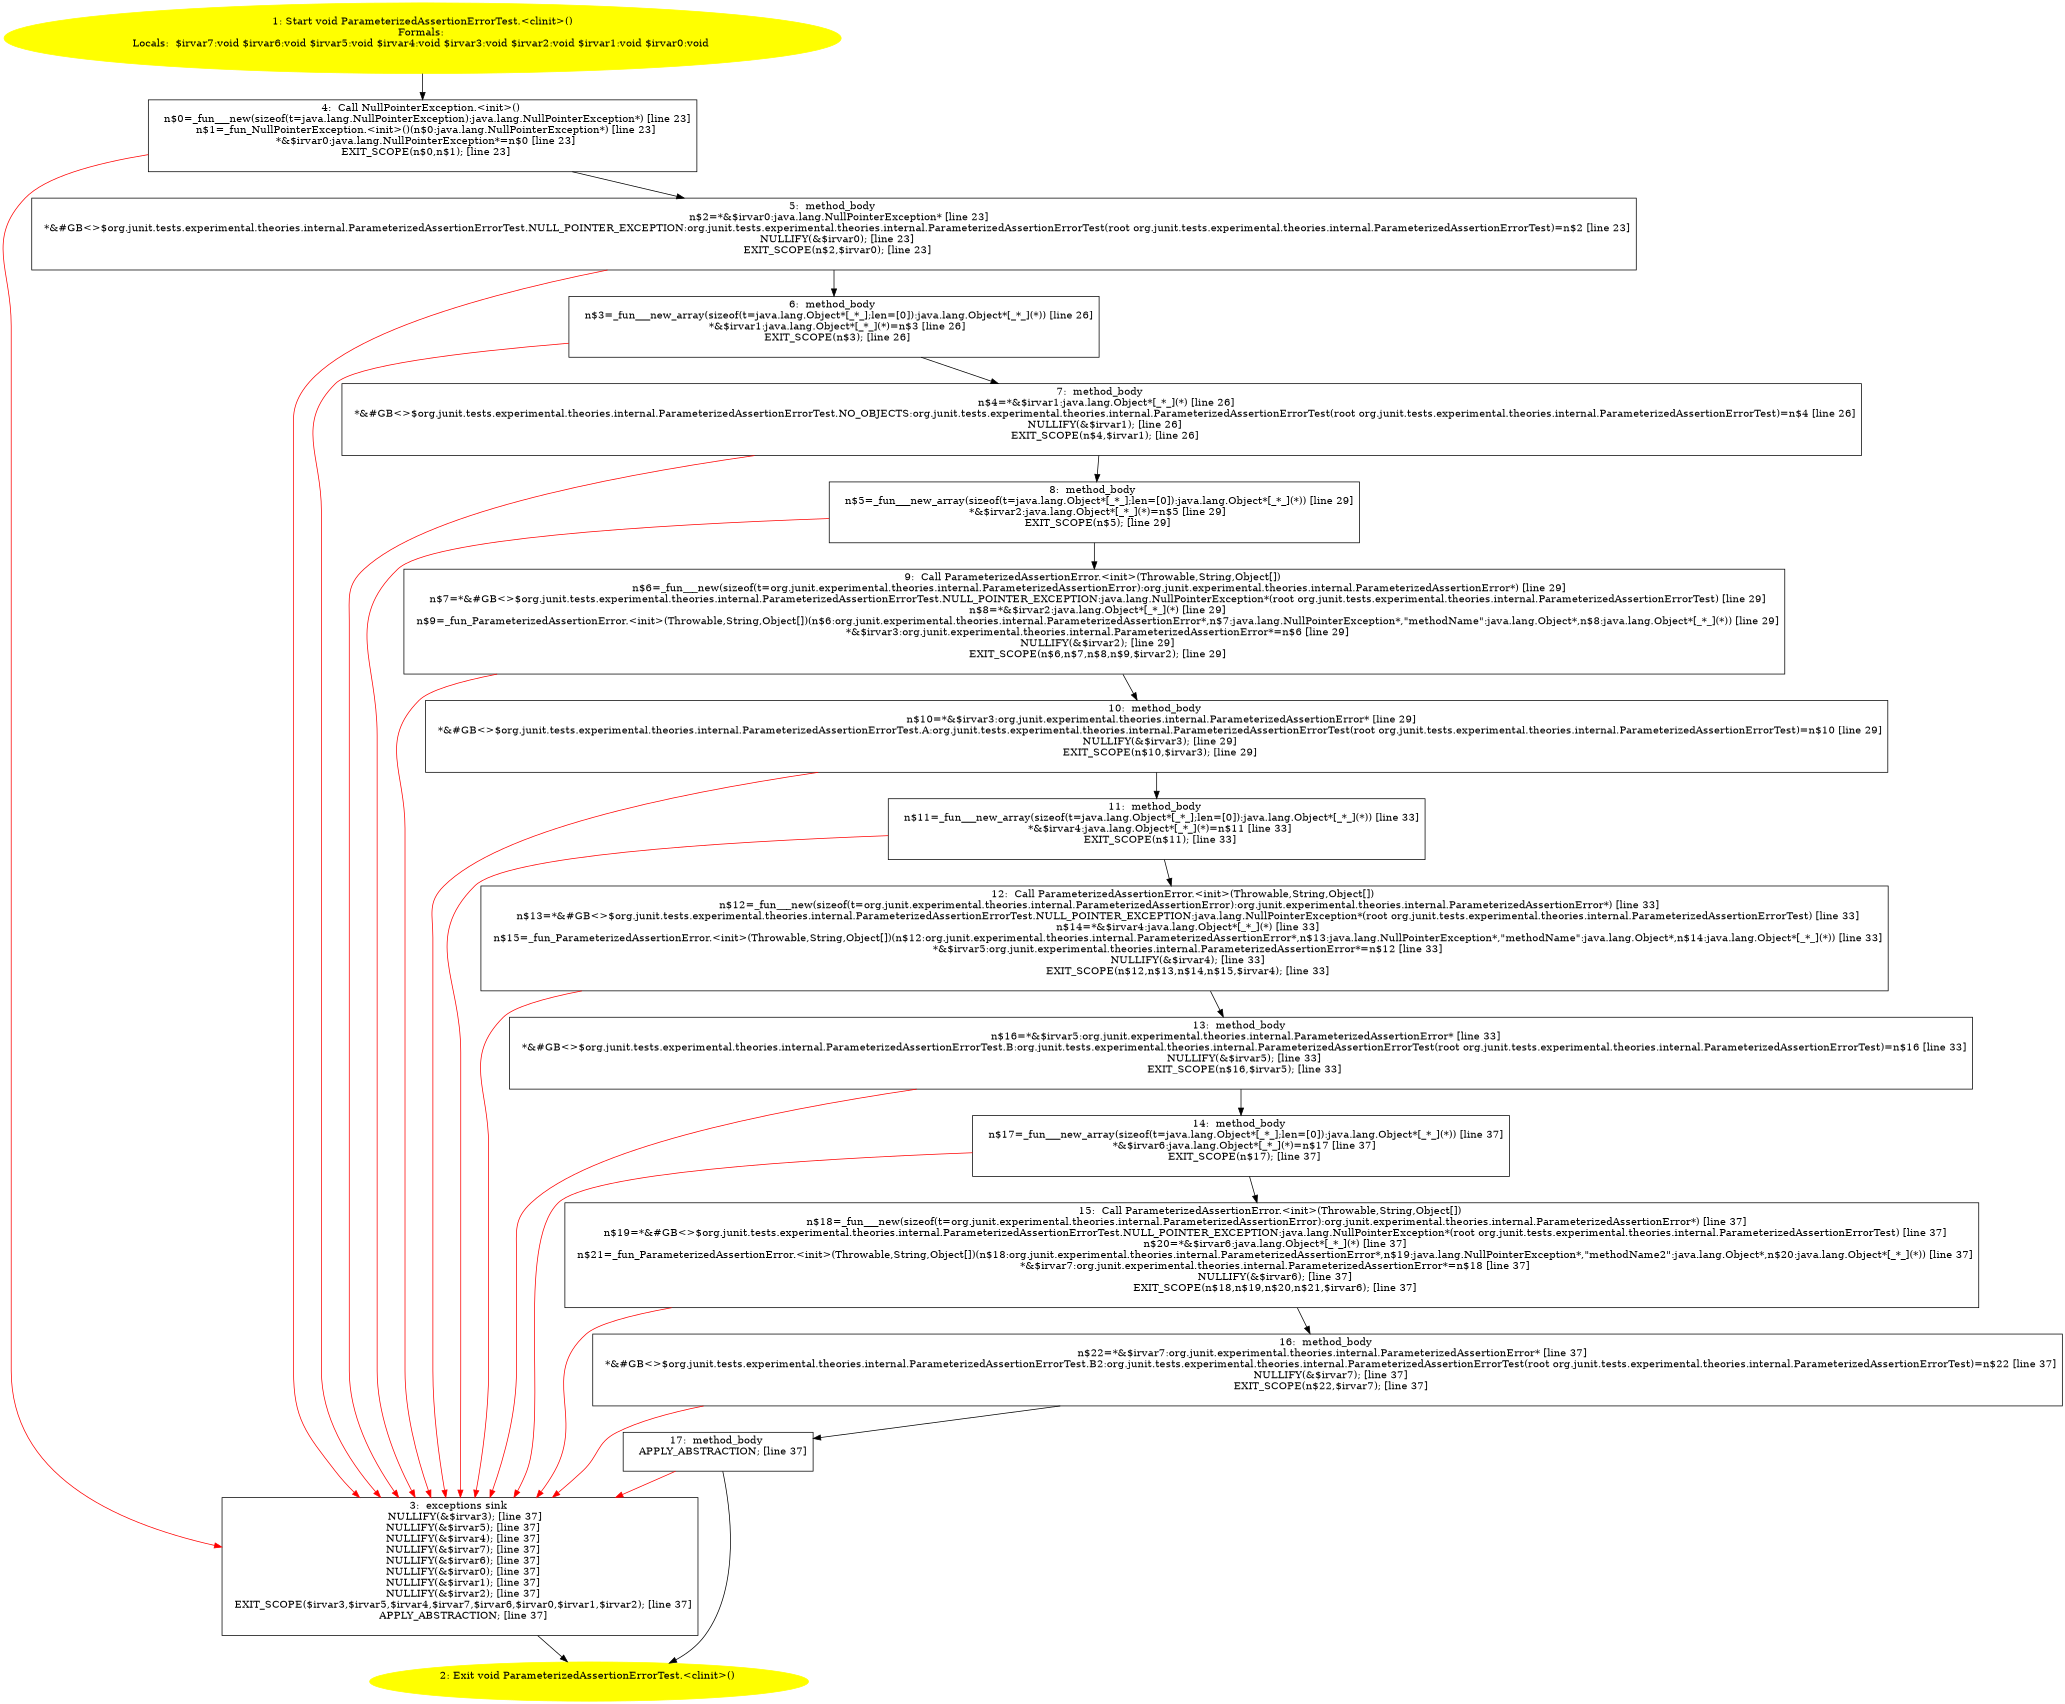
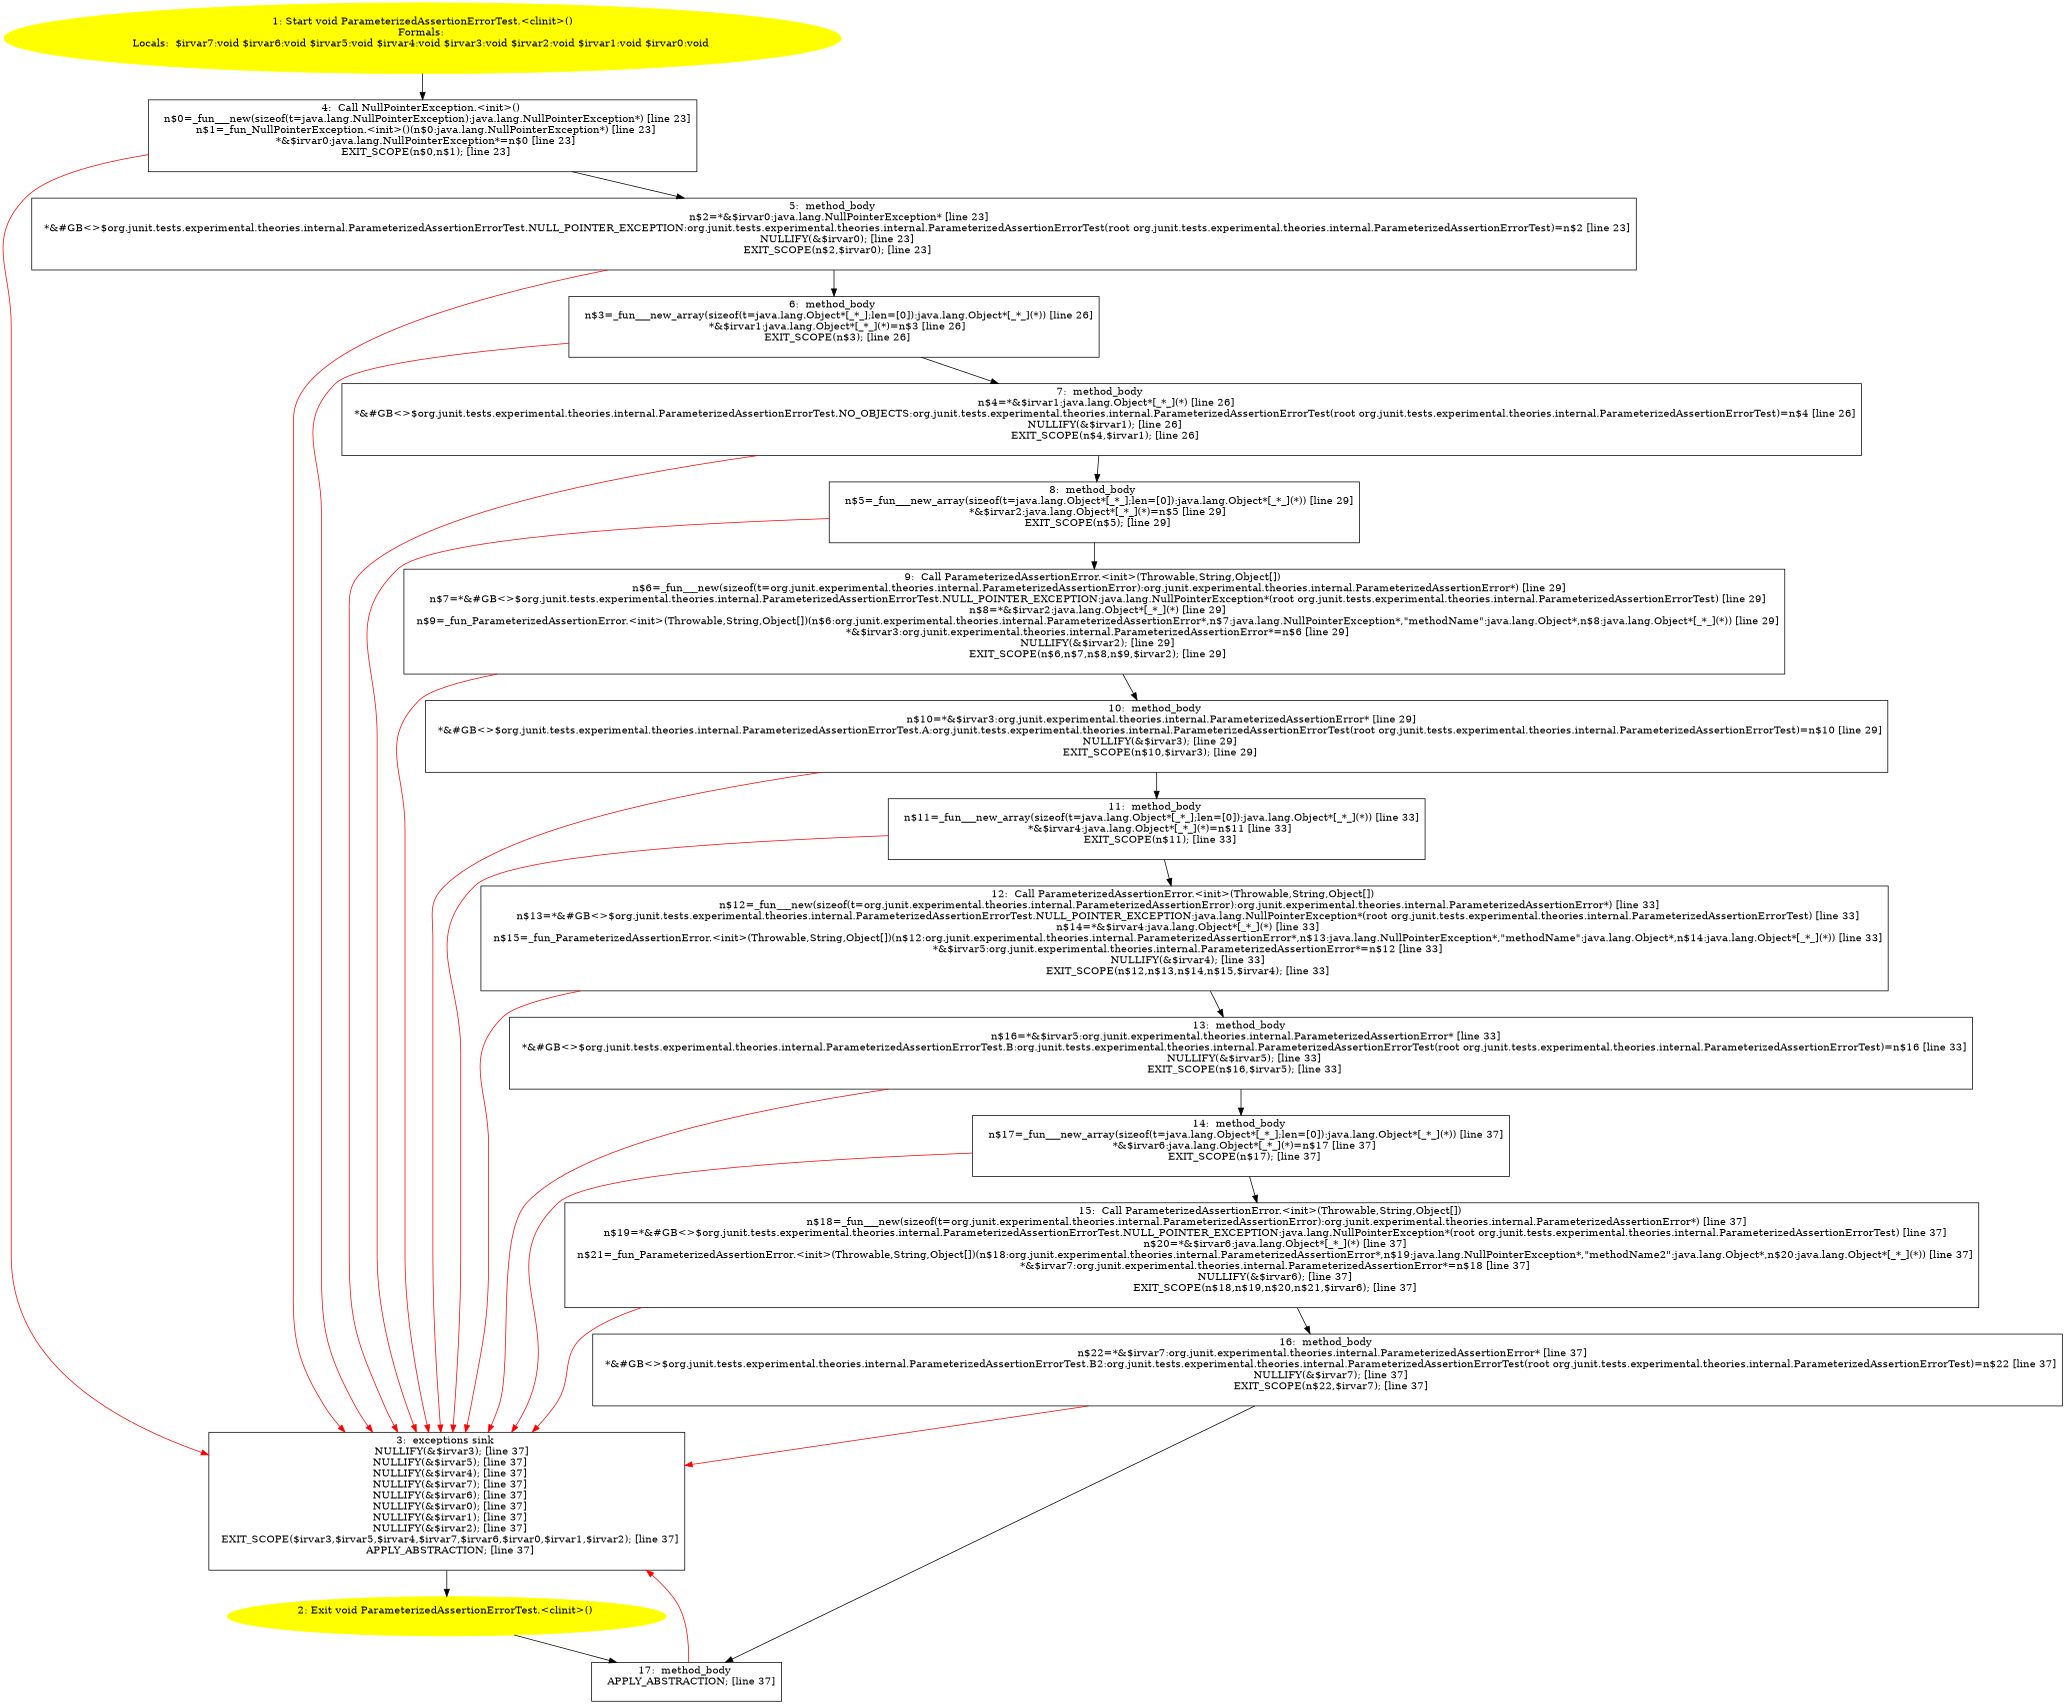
edge "17:  method_body APPLY_ABSTRACTION; [line 37]" -> "2: Exit void ParameterizedAssertionErrorTest.<clinit>()": reversed
